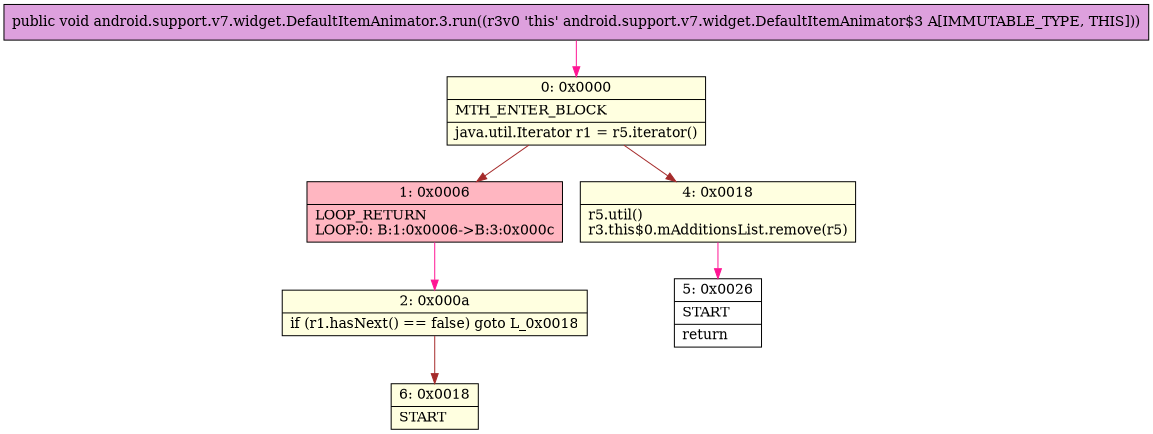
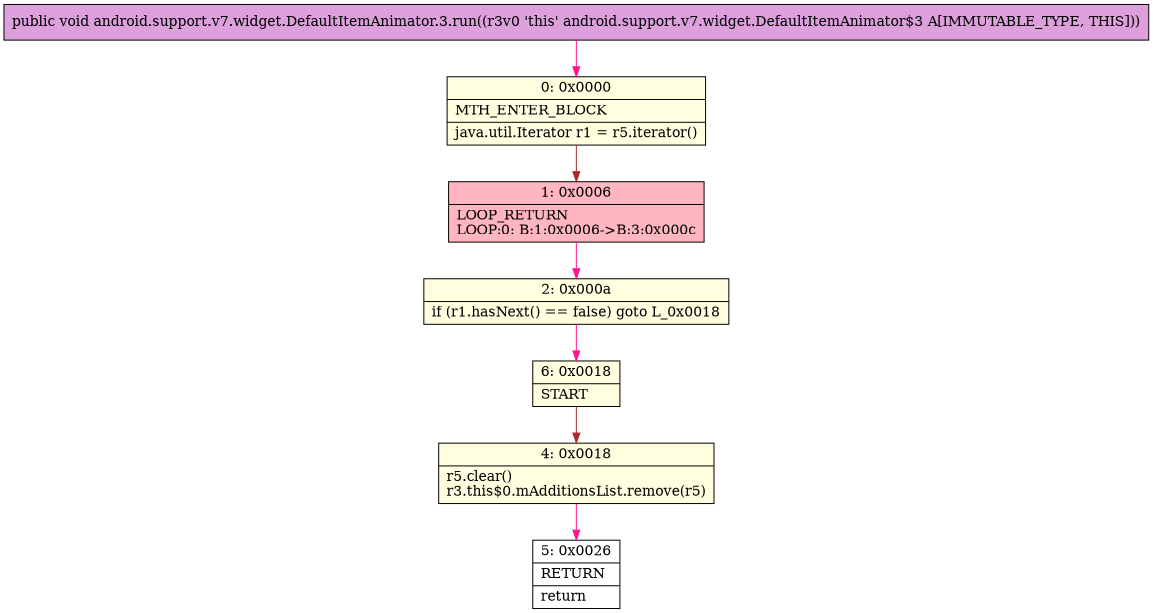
edge "0: 0x0000" -> "4: 0x0018": now "6: 0x0018" -> "4: 0x0018"
node "4: 0x0018": text "r5.util()" -> "r5.clear()"
node "5: 0x0026": text "START" -> "RETURN"
edge "2: 0x000a" -> "6: 0x0018": color brown -> deeppink
